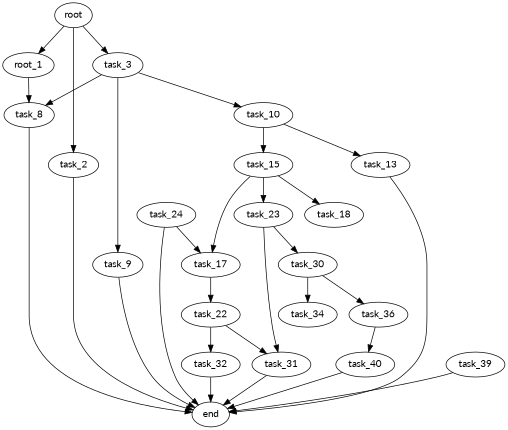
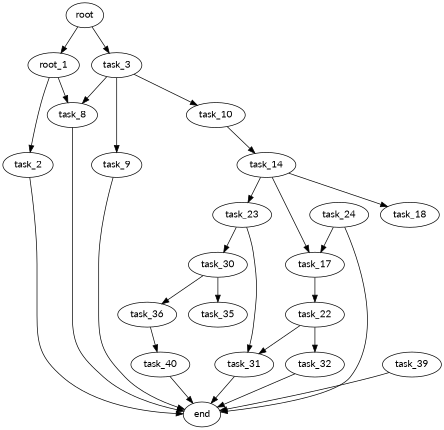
edge "root" -> "task_2": now "root_1" -> "task_2"
node "task_15": label "task_15" -> "task_14"
node "task_13": removed
node "task_34": label "task_34" -> "task_35"
